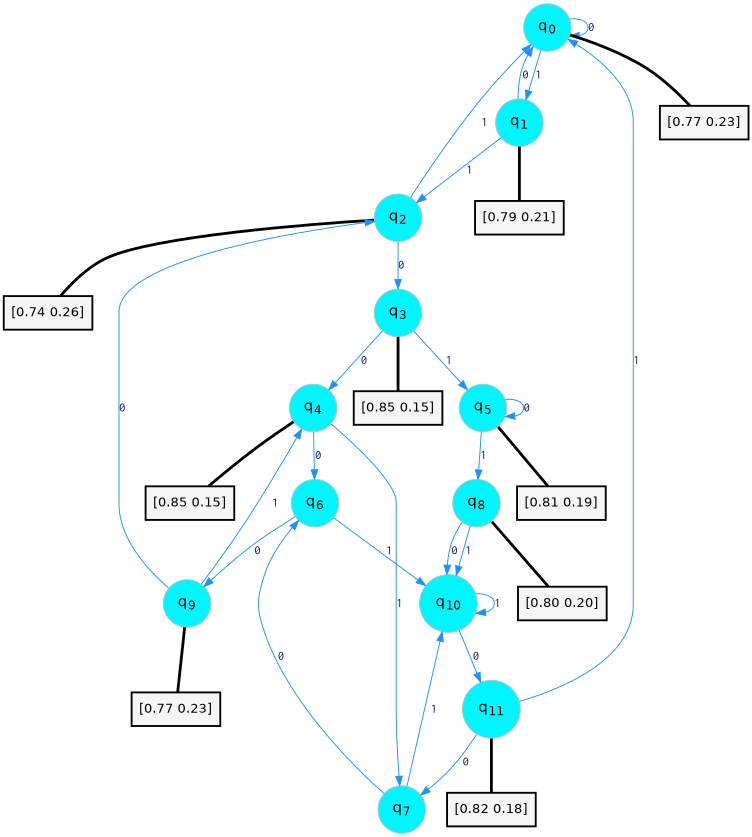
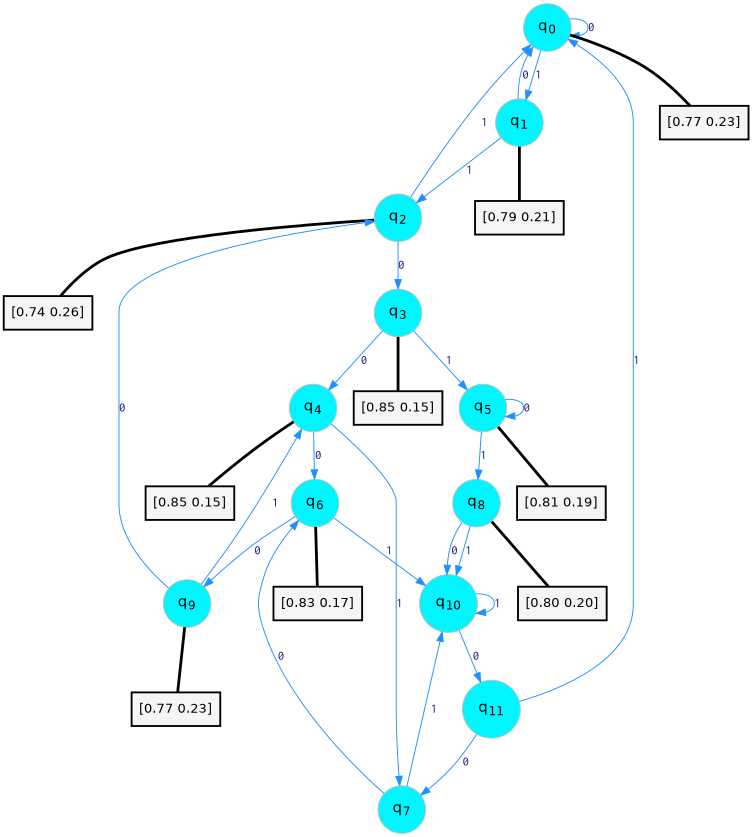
node "[0.83 0.17]": added
node "[0.82 0.18]": removed
